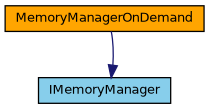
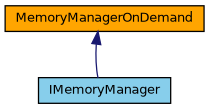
edge "MemoryManagerOnDemand" -> "IMemoryManager": reversed
